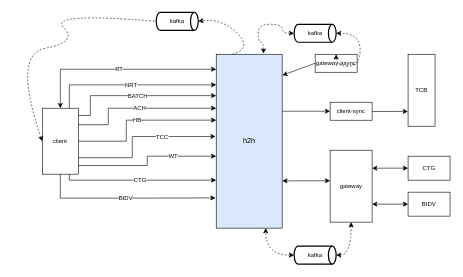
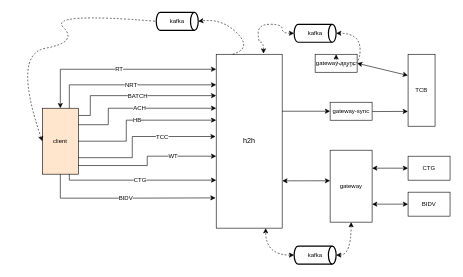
edge "gateway-async" -> "h2h": removed
edge "gateway-async" -- "TCB": added
node "client-sync": label "client-sync" -> "gateway-sync"
node "client": fillcolor #ffffff -> #ffe6cc
node "h2h": fillcolor #dae8fc -> #ffffff
